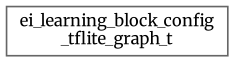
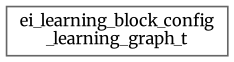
node "ei_learning_block_config _tflite_graph_t": label "ei_learning_block_config _tflite_graph_t" -> "ei_learning_block_config _learning_graph_t"
